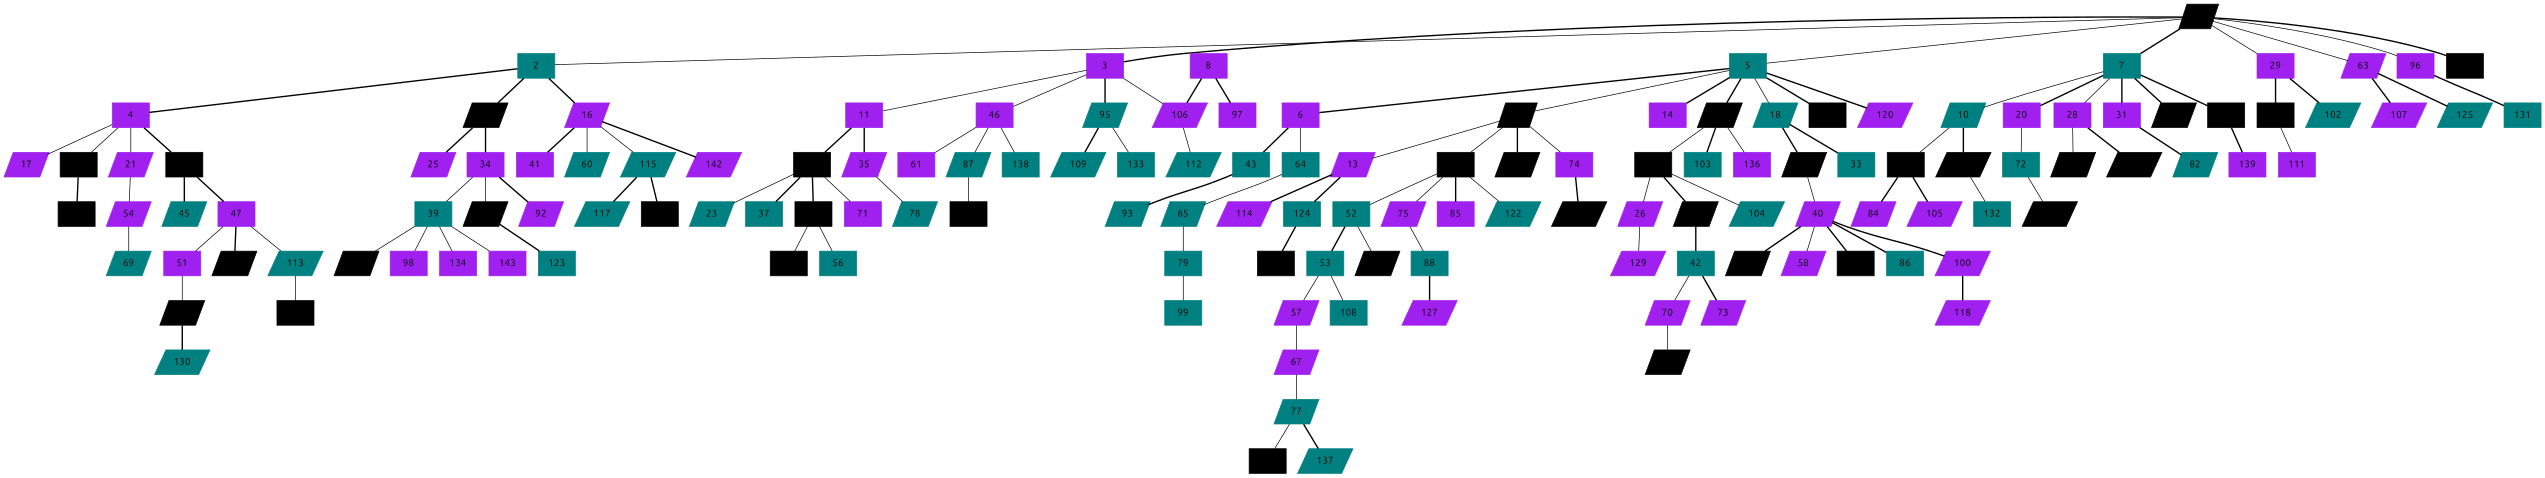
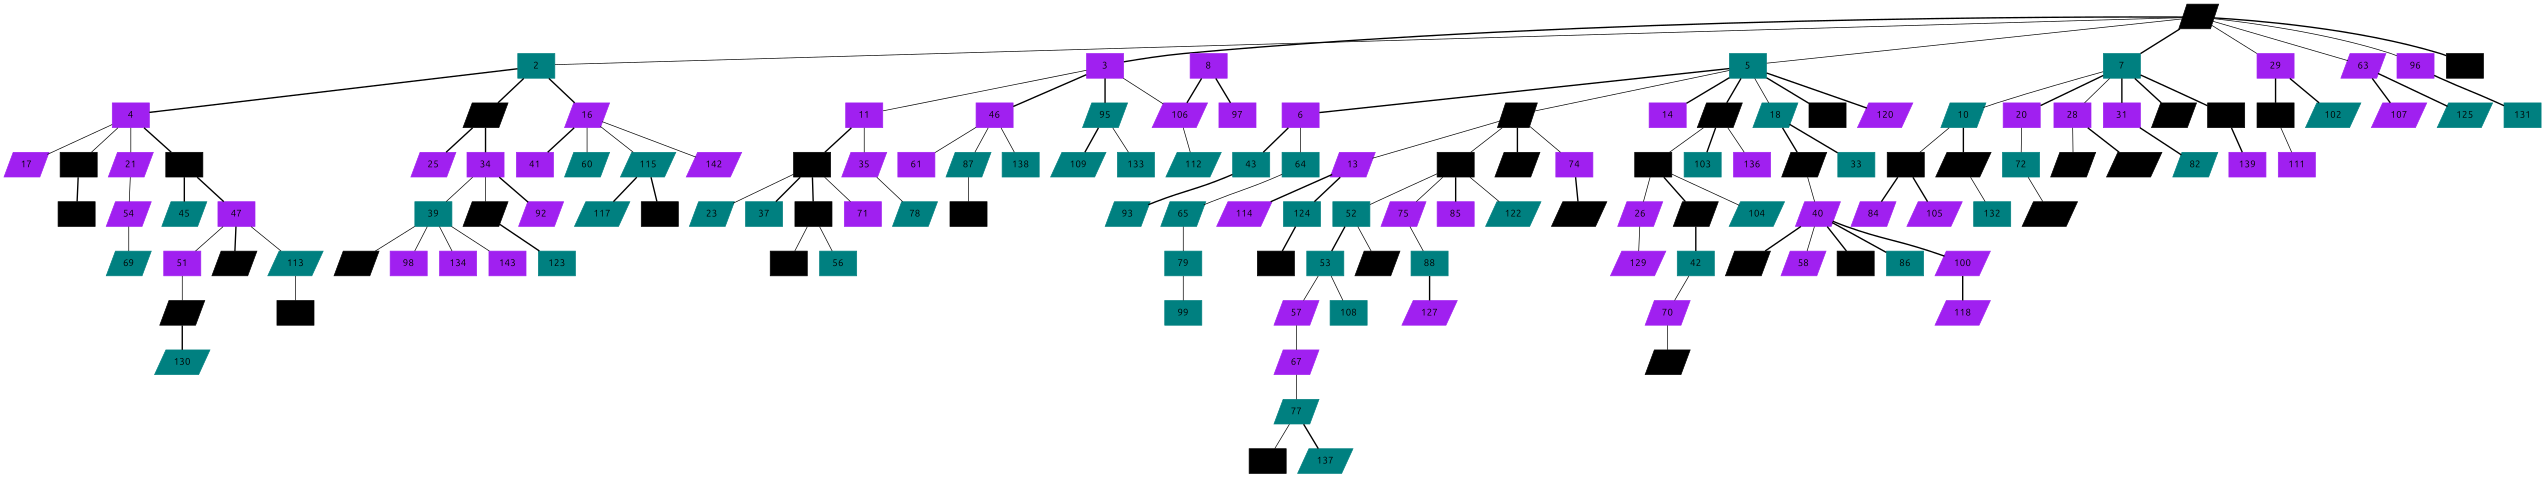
edge "3" -- "46": style solid -> bold
edge "16" -- "142": style bold -> solid
edge "11" -- "35": style bold -> solid
node "73": removed
